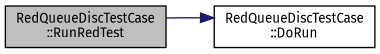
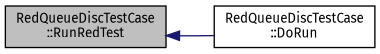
edge "RedQueueDiscTestCase ::RunRedTest" -> "RedQueueDiscTestCase ::DoRun": reversed
